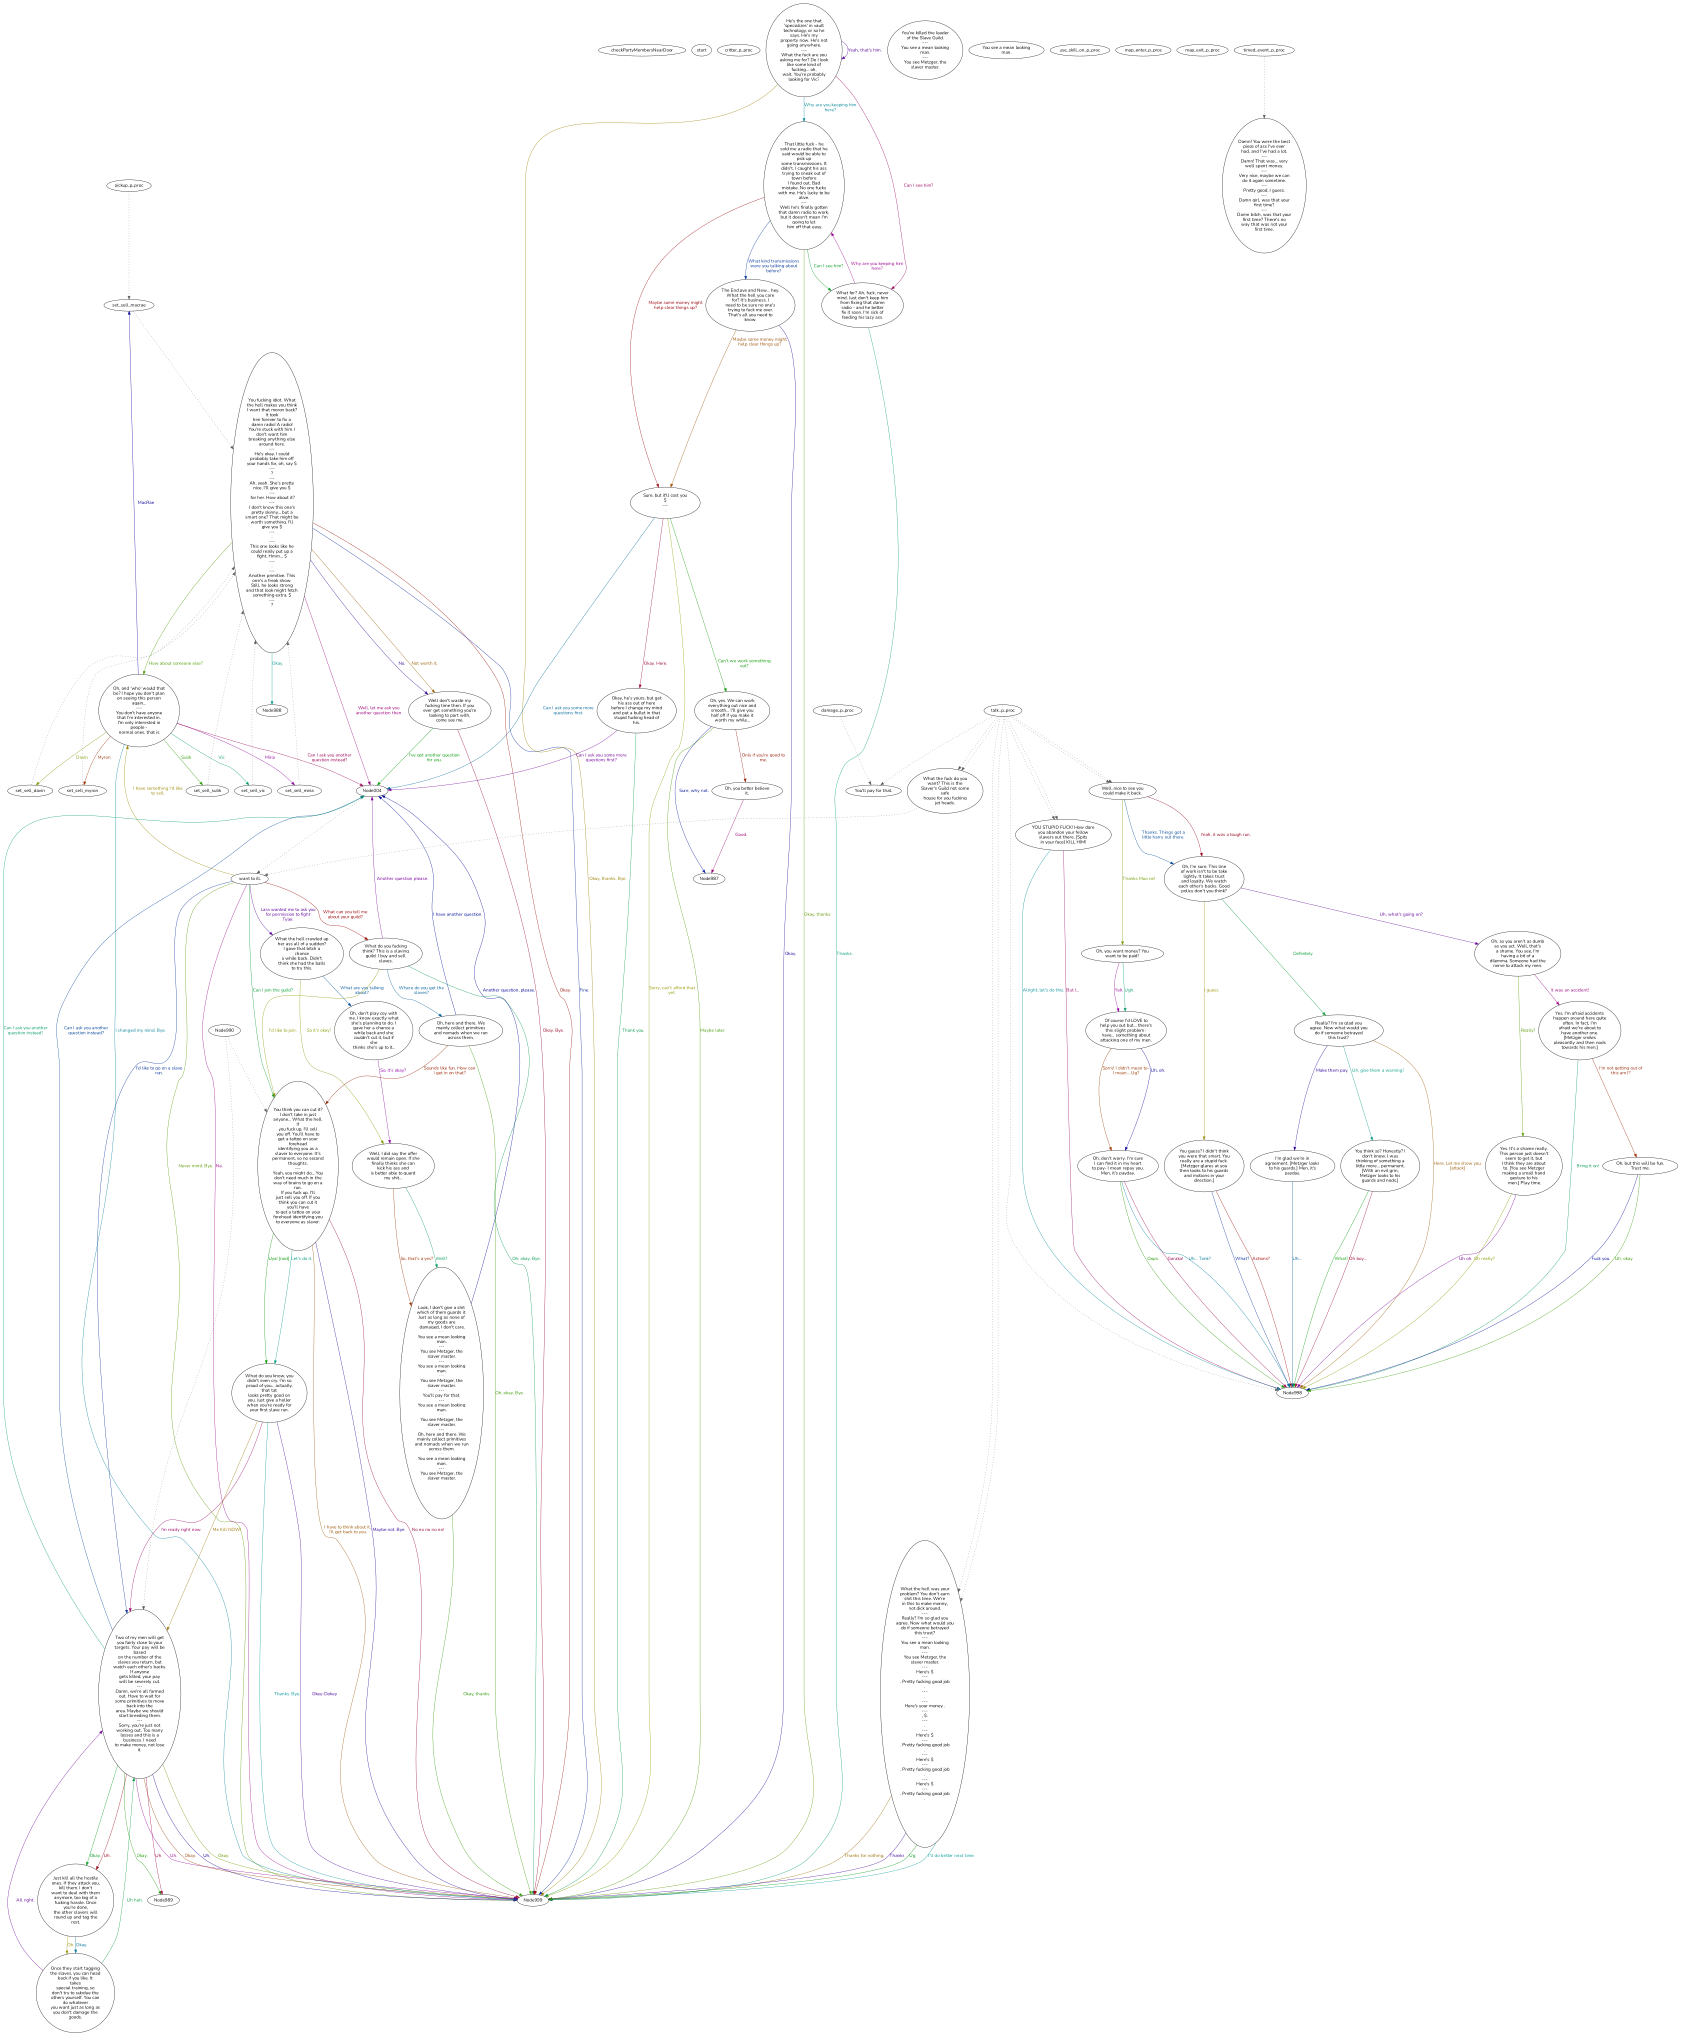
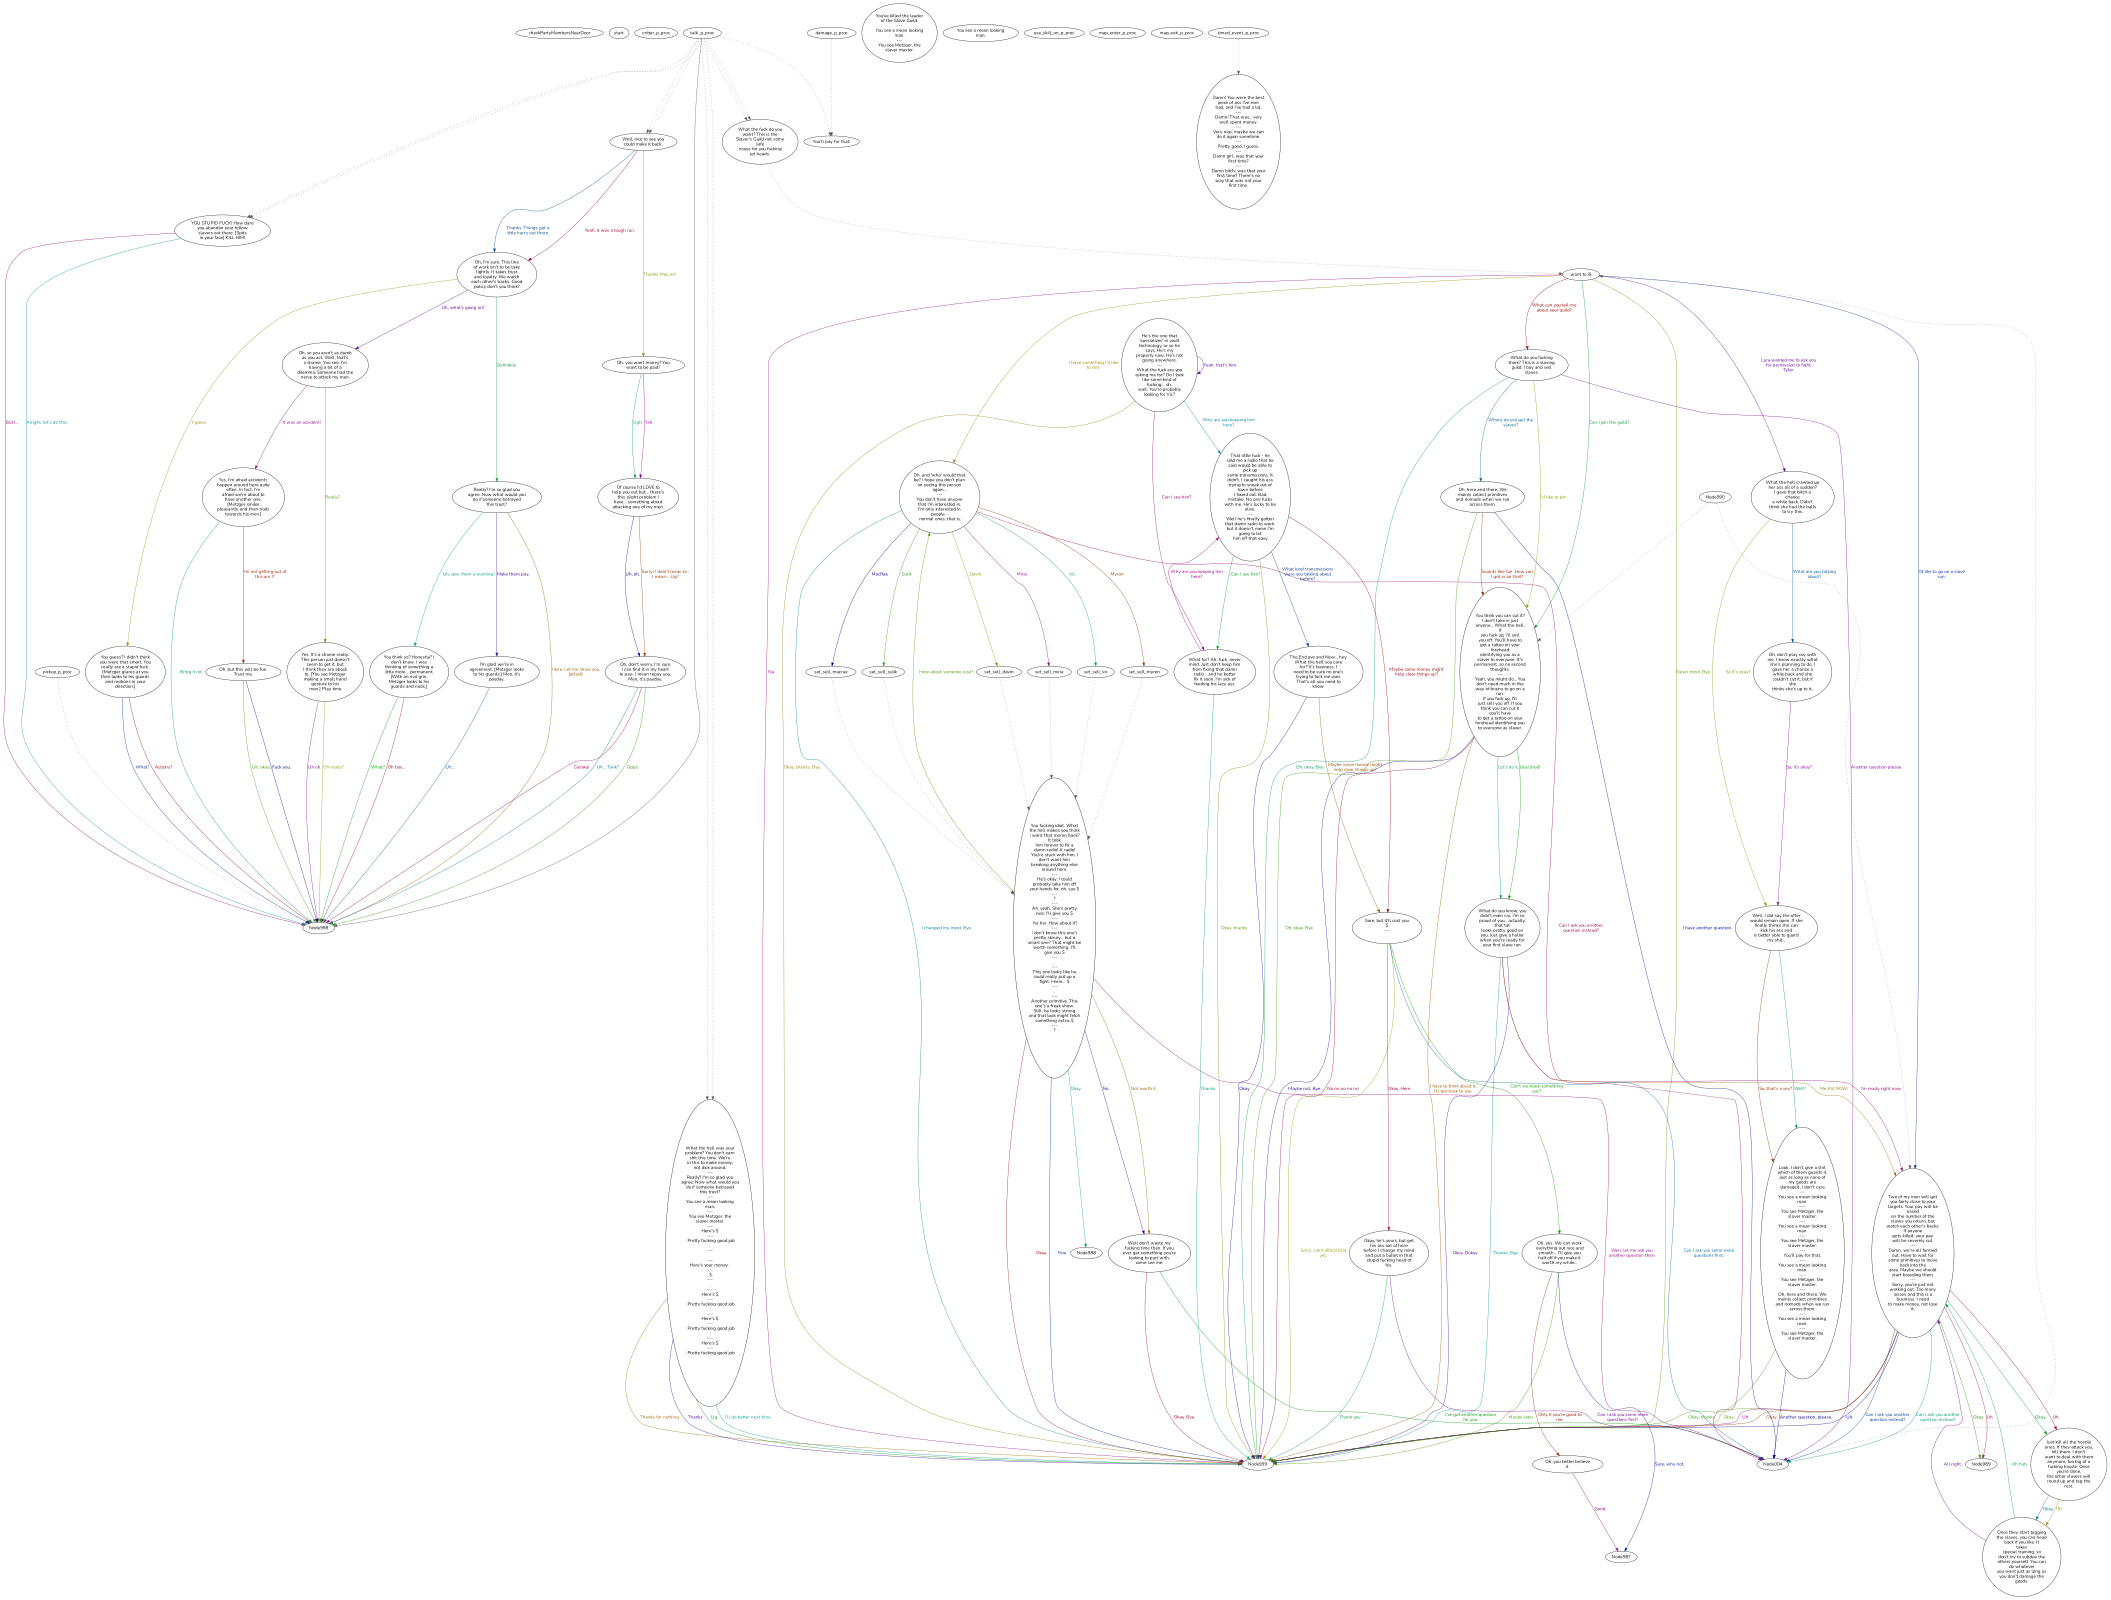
edge "pickup_p_proc" -> "set_sell_macrae": now "pickup_p_proc" -> "Node998"
edge "talk_p_proc" -> "Node998": style dotted -> solid
